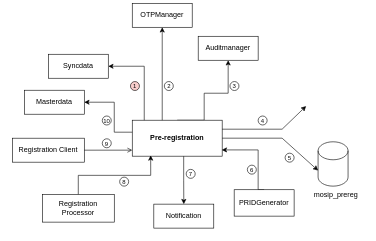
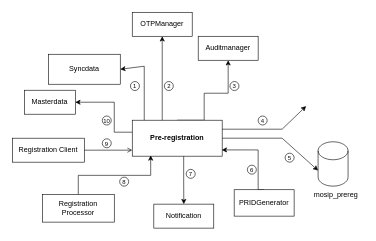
node "OTPManager": moved (162, 15) -> (162, 24)
node "Syncdata": size 60x24 -> 72x30
node "1": fillcolor #f8cecc -> #ffffff
node "Masterdata": size 60x24 -> 51x24
